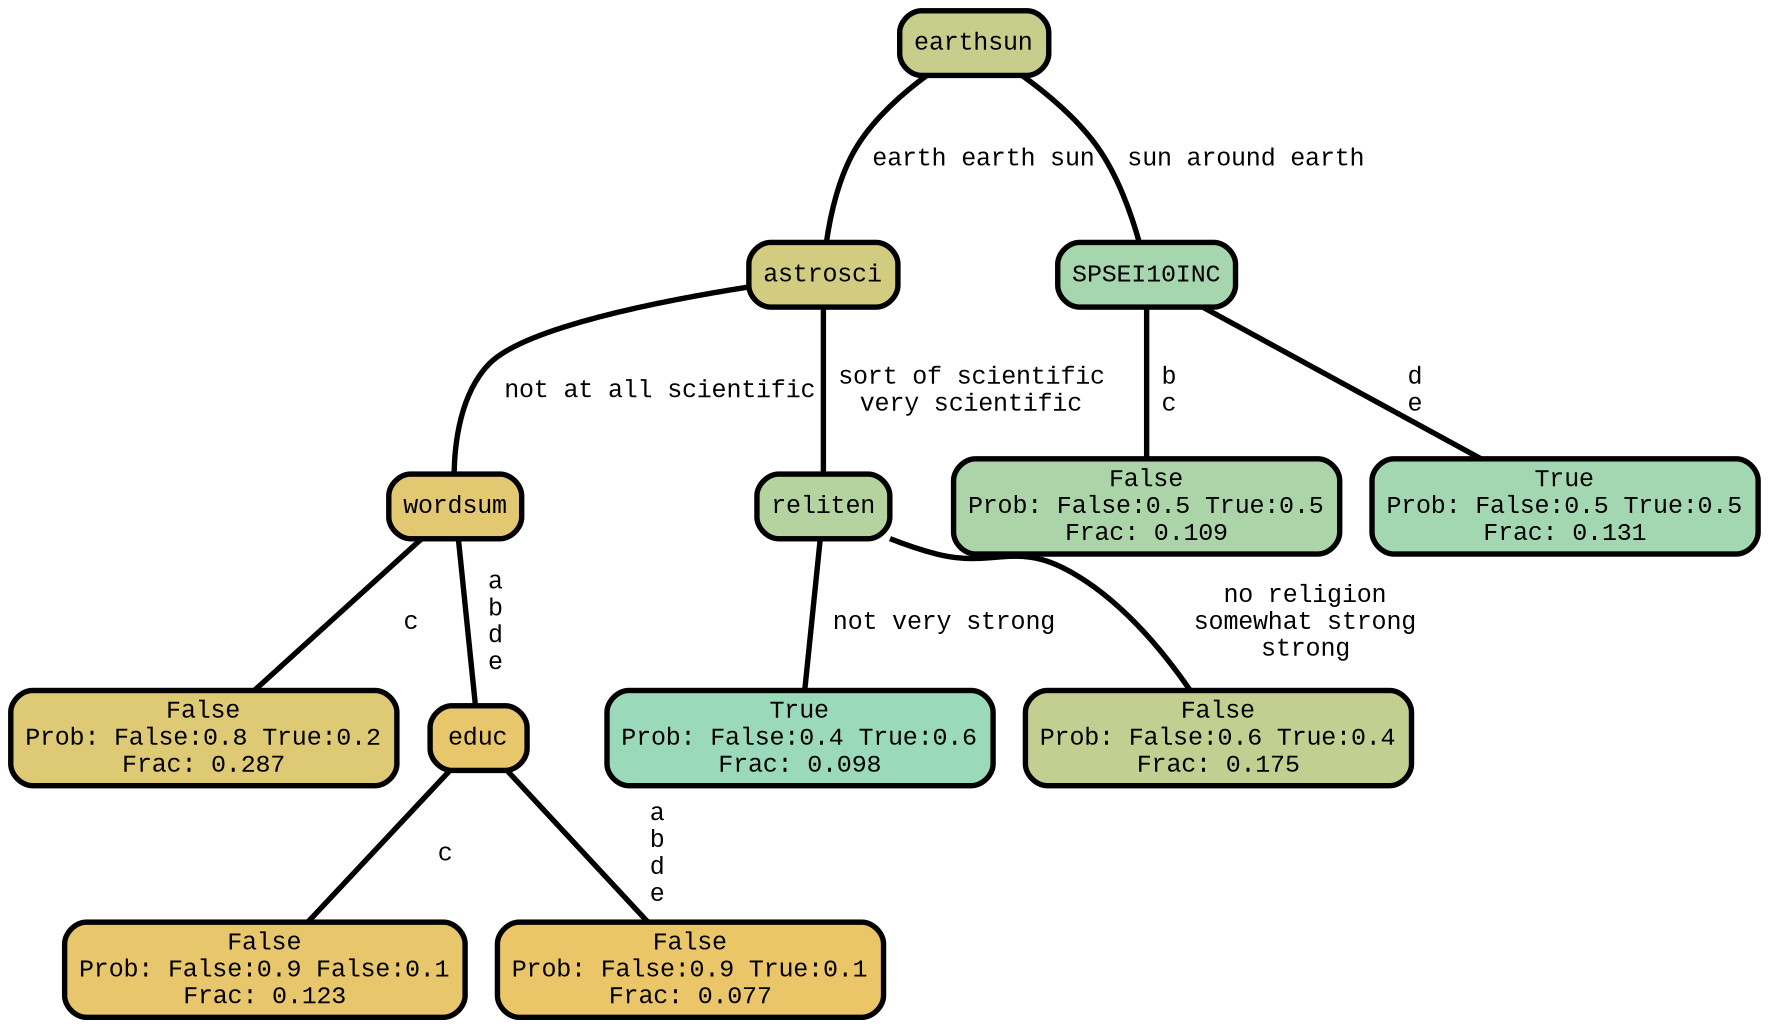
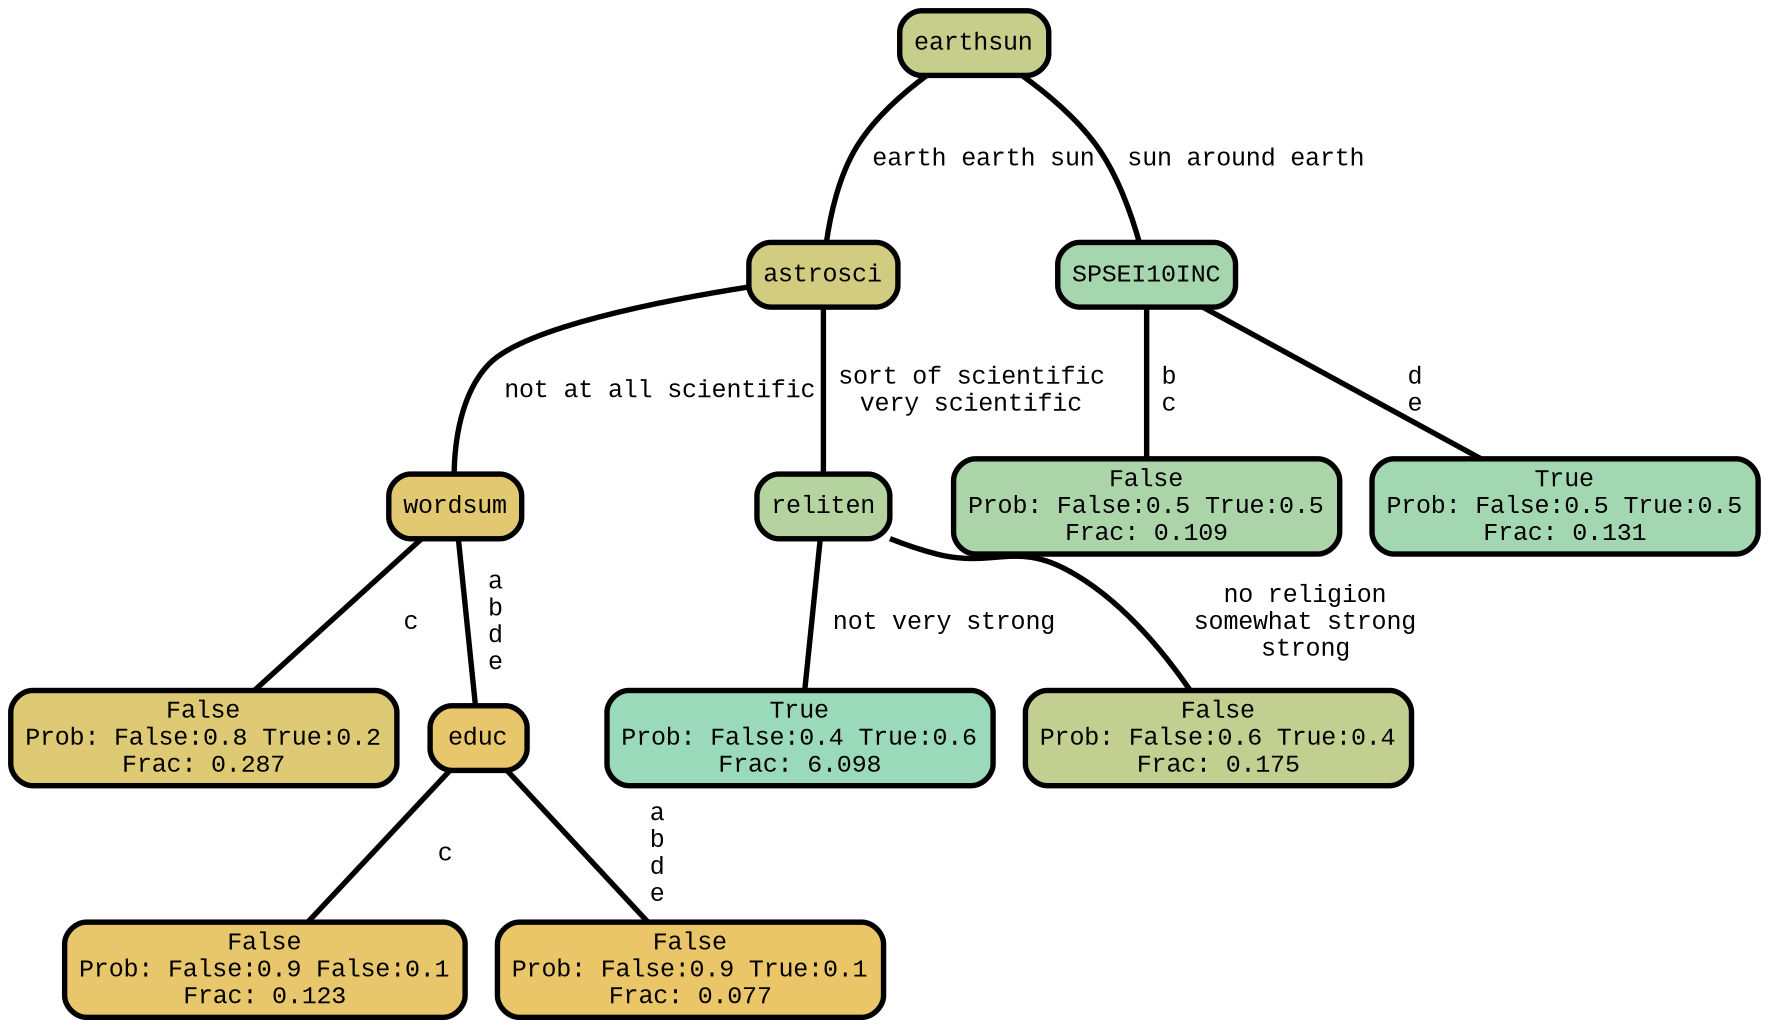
node "True Prob: False:0.4 True:0.6 Frac: 0.098": label "True Prob: False:0.4 True:0.6 Frac: 0.098" -> "True Prob: False:0.4 True:0.6 Frac: 6.098"
